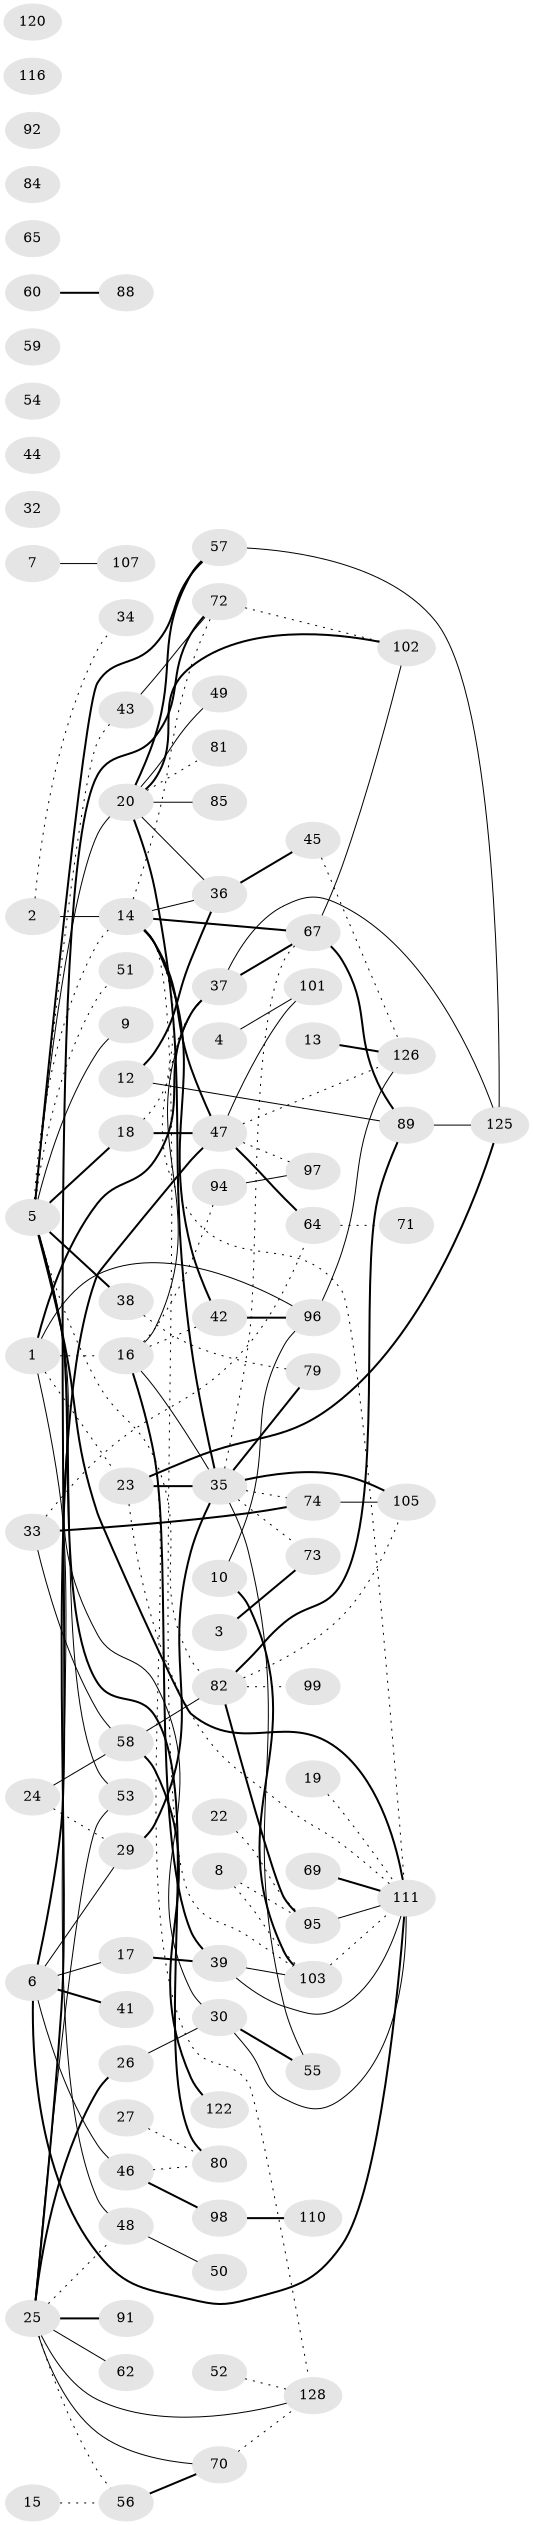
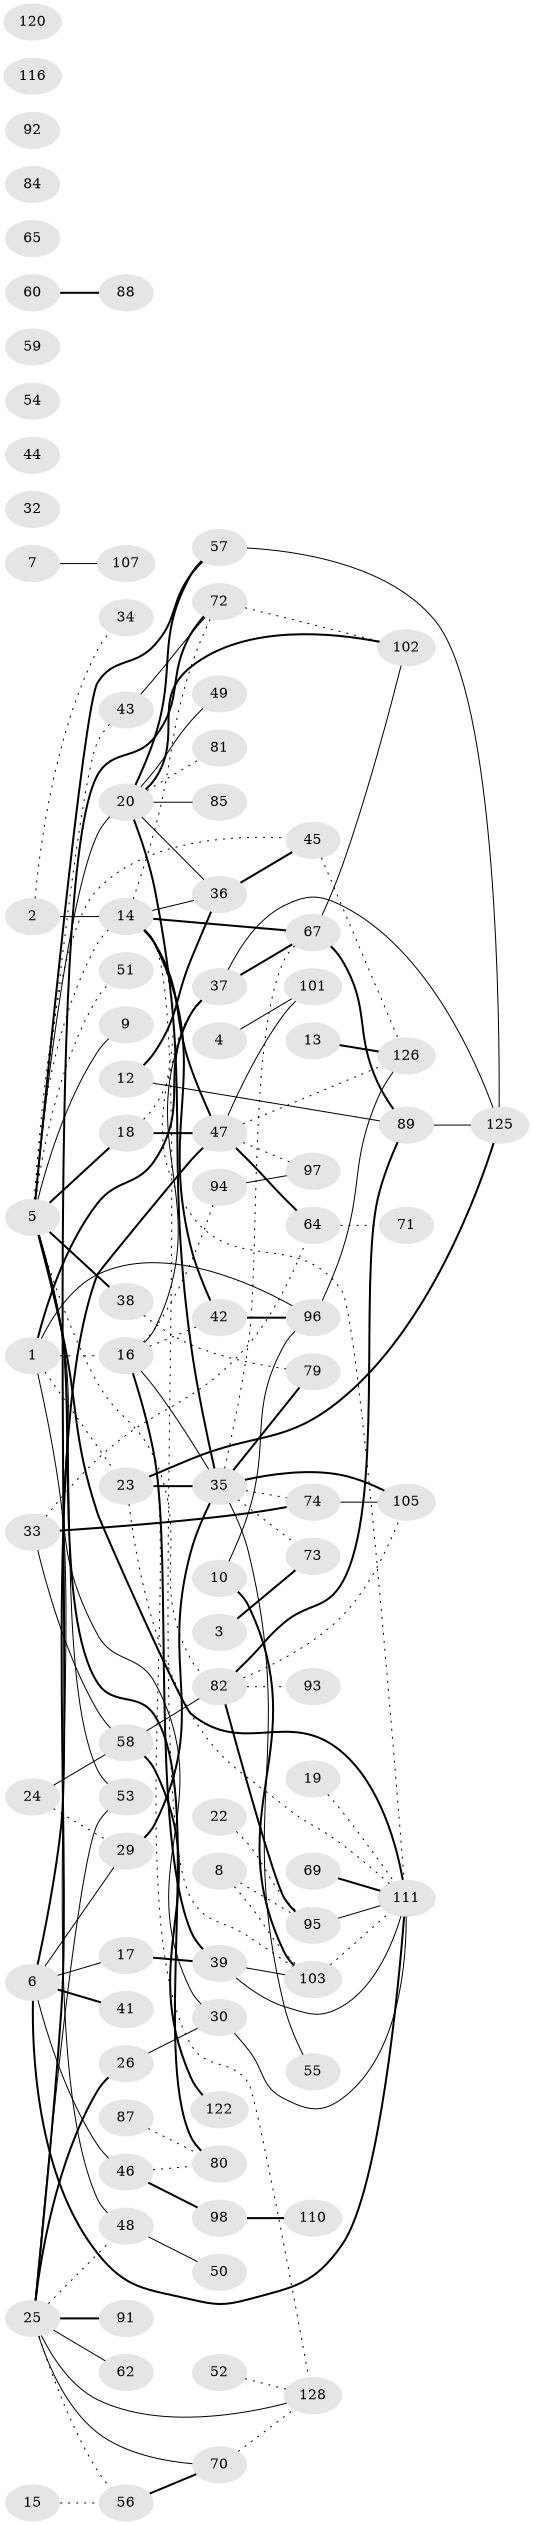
edge "45" -- "5": added
node "99": label "99" -> "93"
edge "30" -- "55": removed
node "27": label "27" -> "87"
